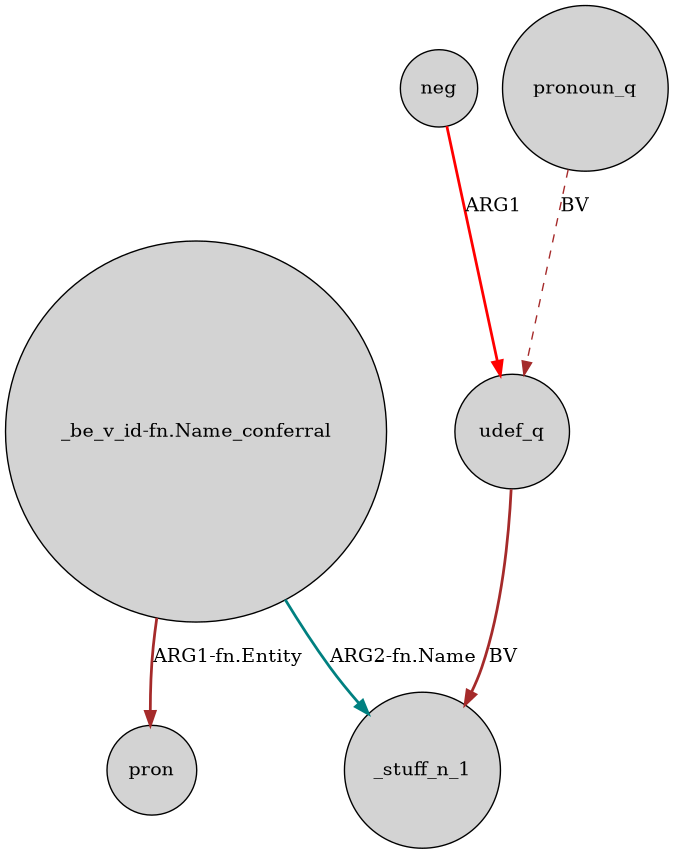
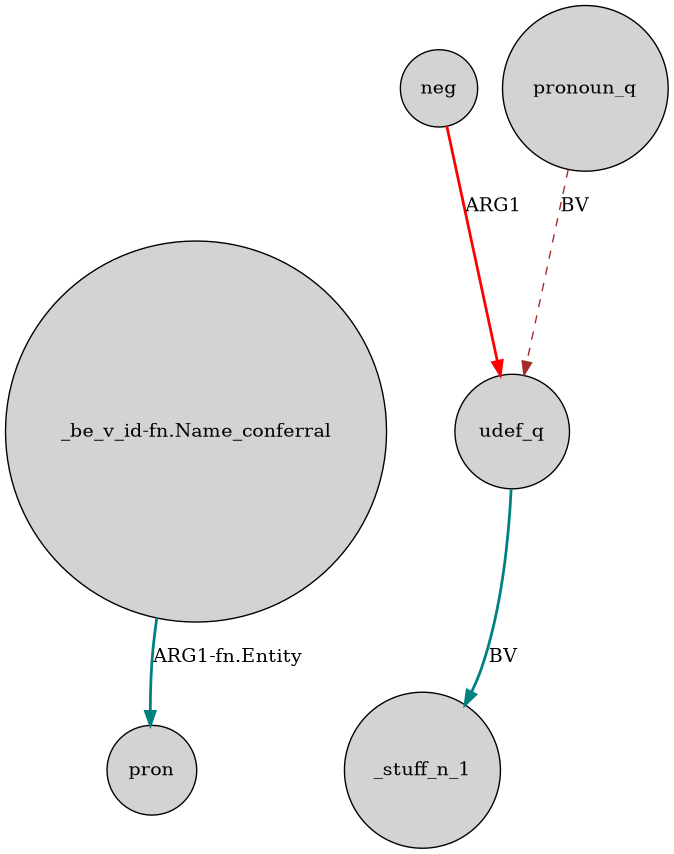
edge "udef_q" -> "_stuff_n_1": color brown -> teal
edge "_be_v_id-fn.Name_conferral" -> "_stuff_n_1": removed, label "ARG2-fn.Name"
edge "_be_v_id-fn.Name_conferral" -> "pron": color brown -> teal
